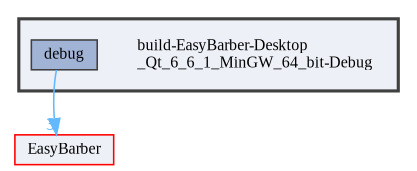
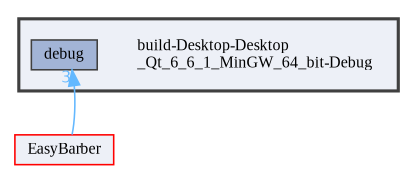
node "build-EasyBarber-Desktop _Qt_6_6_1_MinGW_64_bit-Debug": label "build-EasyBarber-Desktop _Qt_6_6_1_MinGW_64_bit-Debug" -> "build-Desktop-Desktop _Qt_6_6_1_MinGW_64_bit-Debug"
edge "debug" -> "EasyBarber": reversed
